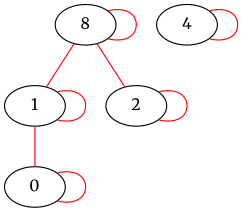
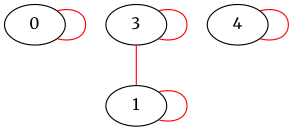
node "8": label "8" -> "3"
node "2": removed
edge "1" -- "0": removed
